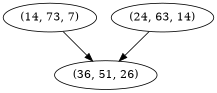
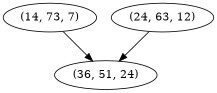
node "(24, 63, 14)": label "(24, 63, 14)" -> "(24, 63, 12)"
node "(36, 51, 26)": label "(36, 51, 26)" -> "(36, 51, 24)"
